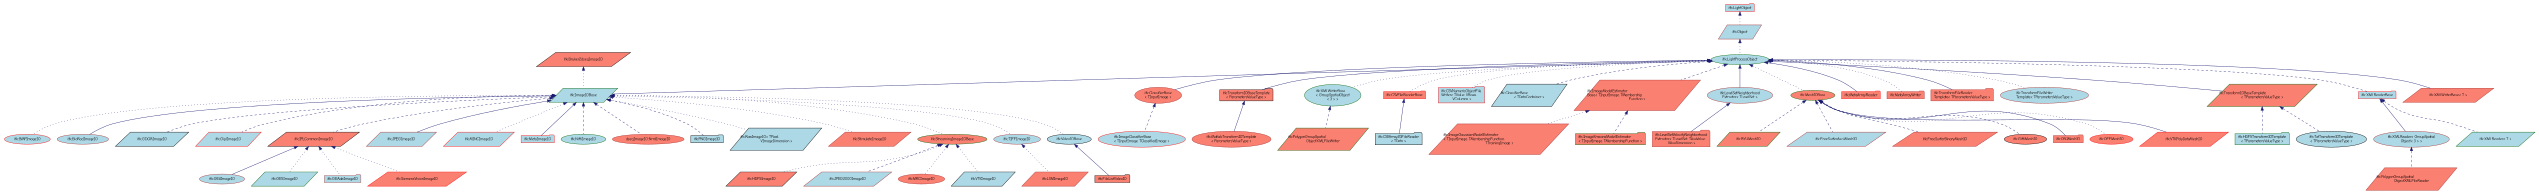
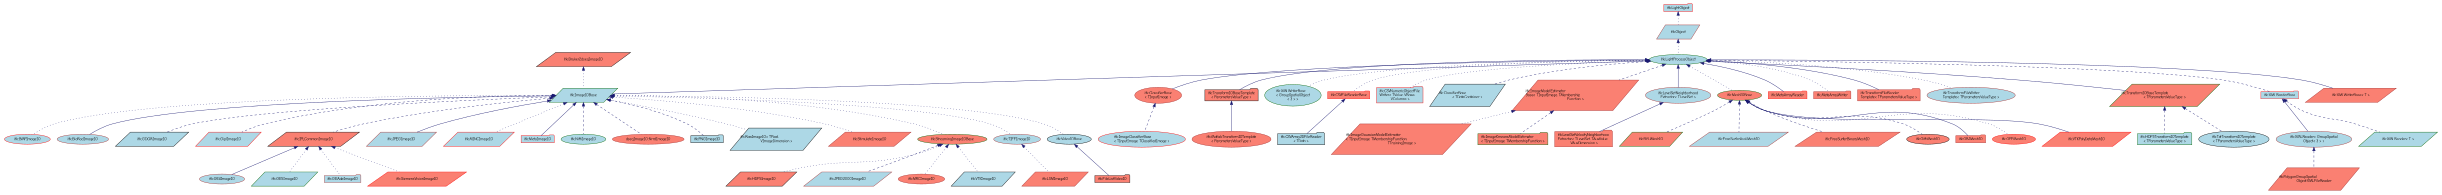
node "itk::PolygonGroupSpatial ObjectXMLFileWriter": removed
